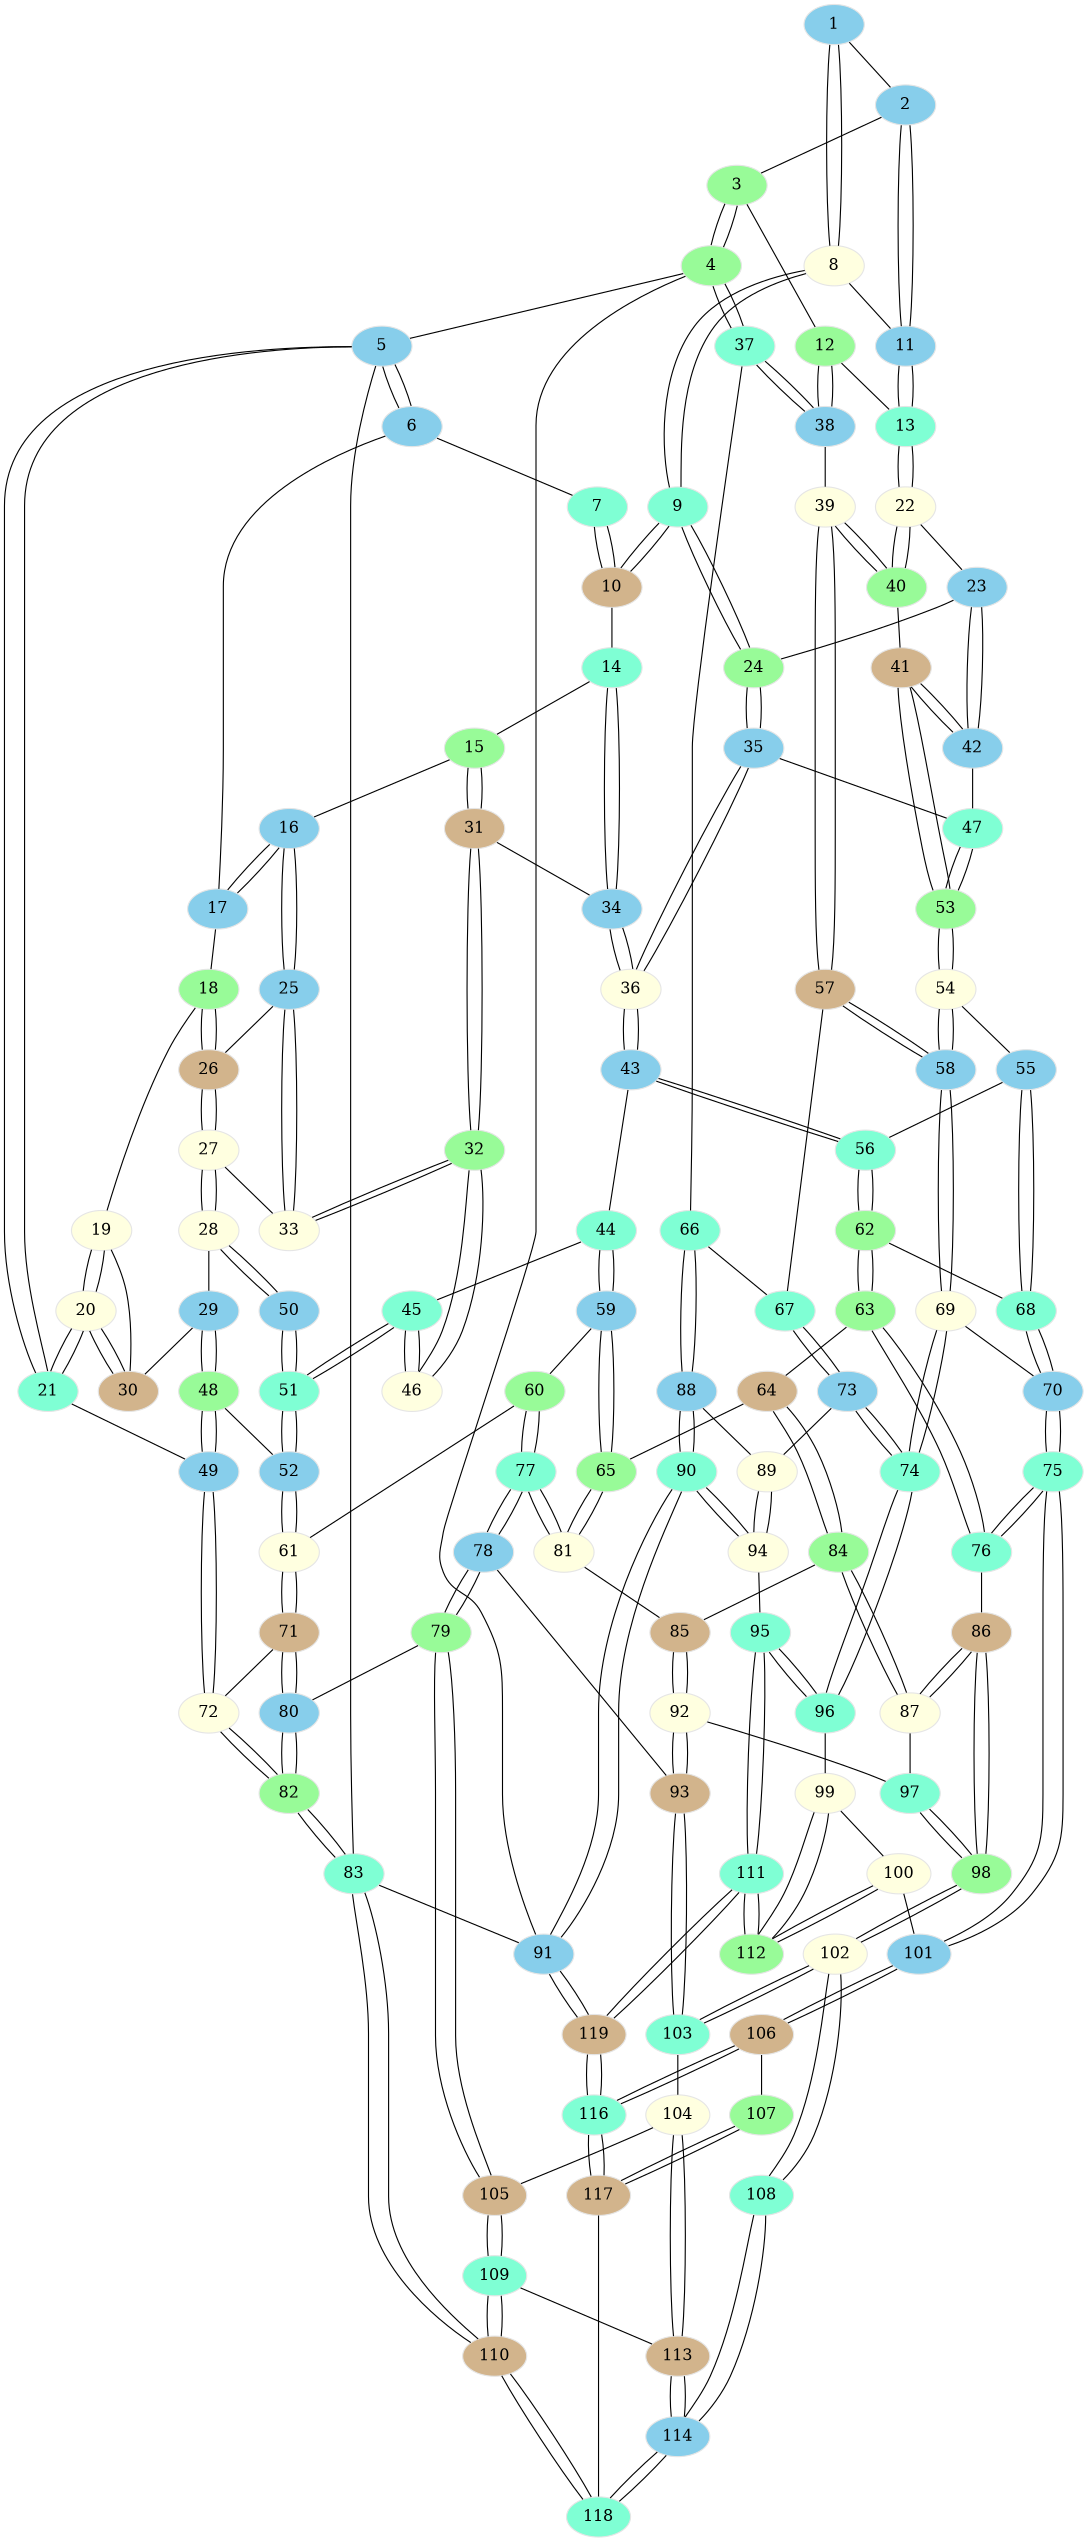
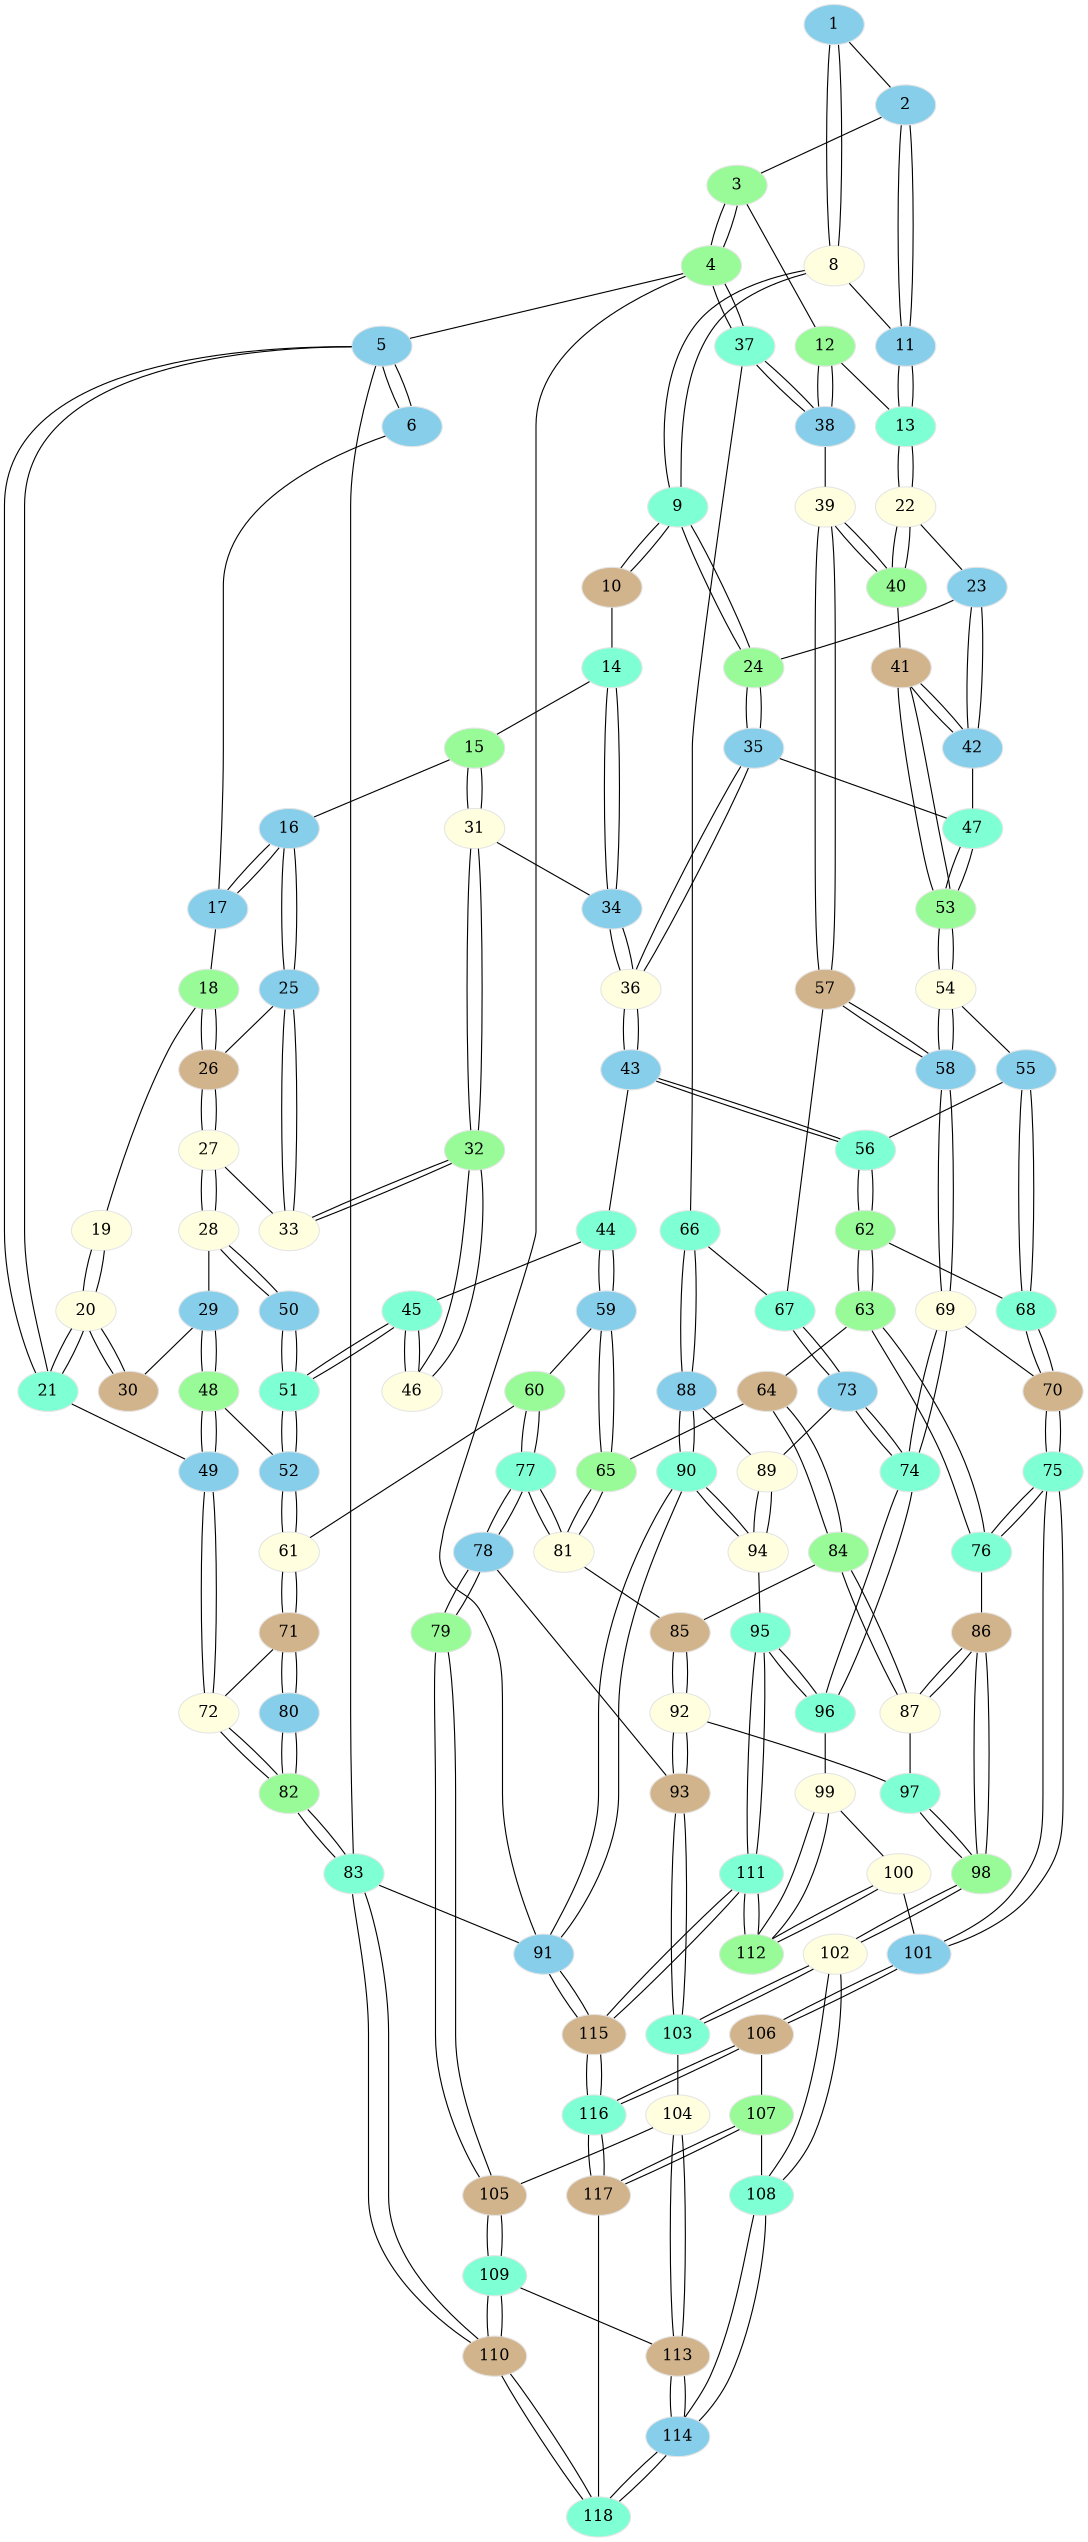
node "7": removed
node "31": fillcolor tan -> lightyellow
edge "19" -- "30": removed
node "70": fillcolor skyblue -> tan
edge "79" -- "80": removed
node "119": label "119" -> "115"
edge "107" -- "108": added
